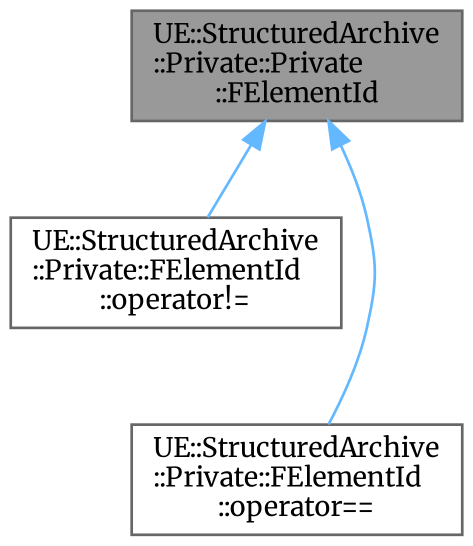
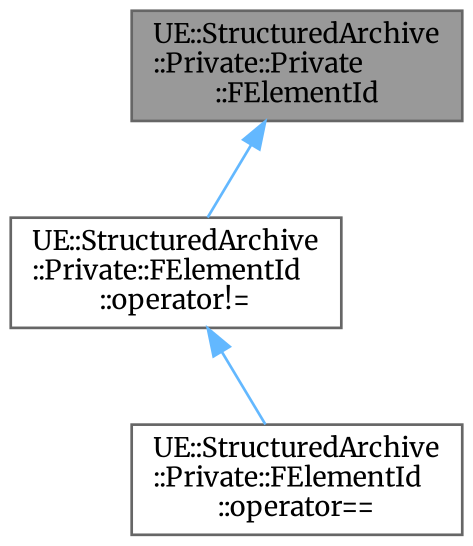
edge "UE::StructuredArchive ::Private::FElementId ::operator==" -> "UE::StructuredArchive ::Private::Private ::FElementId": now "UE::StructuredArchive ::Private::FElementId ::operator==" -> "UE::StructuredArchive ::Private::FElementId ::operator!="
